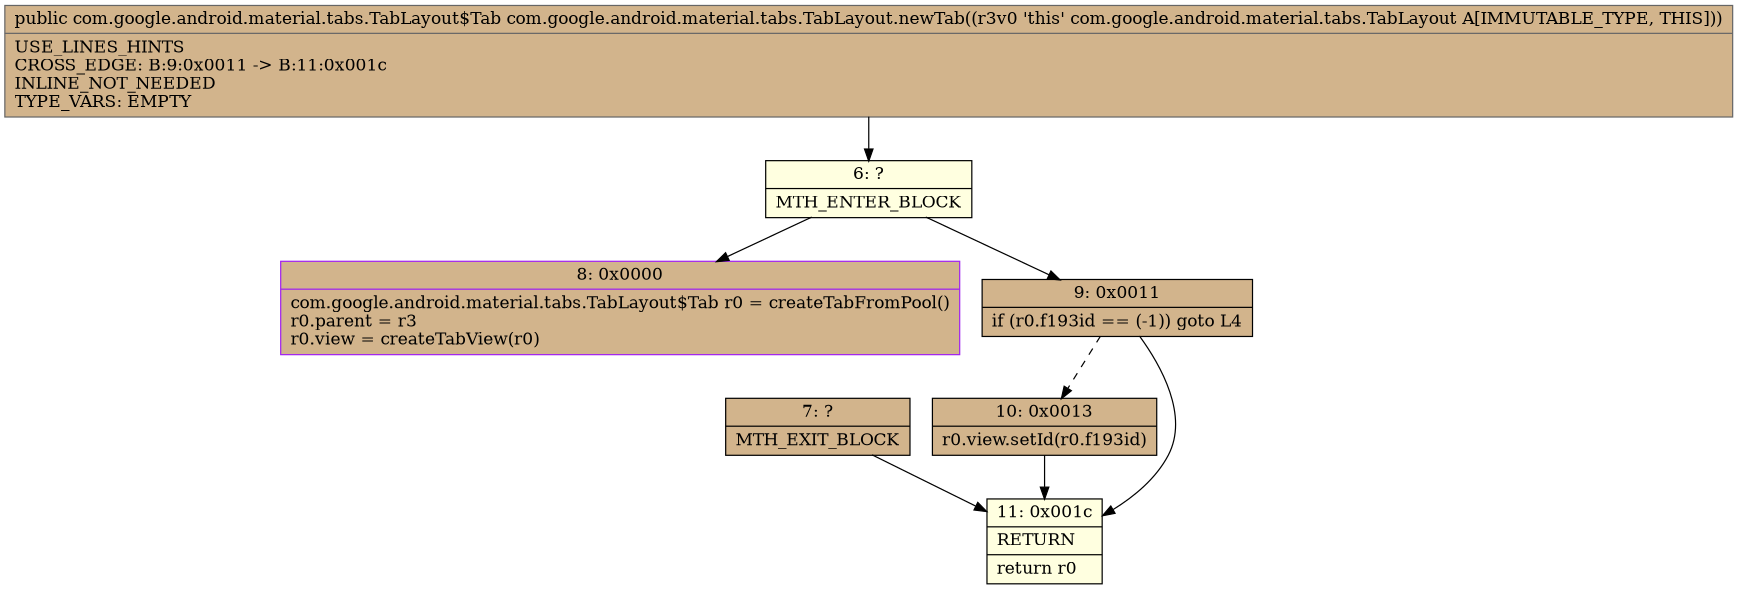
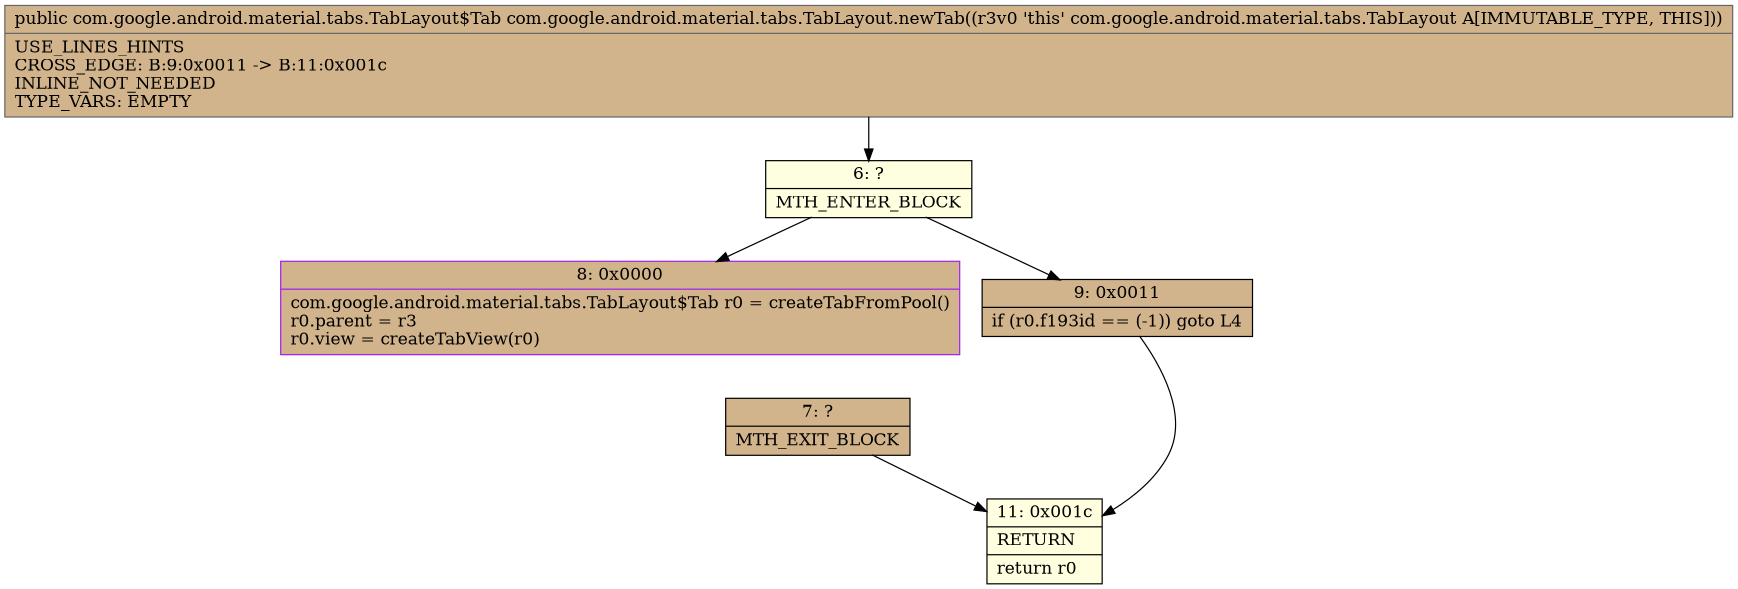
node "10: 0x0013": removed
